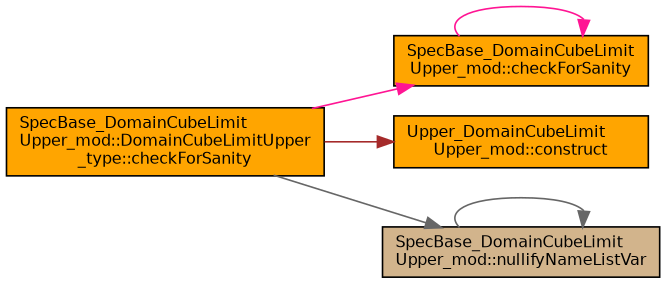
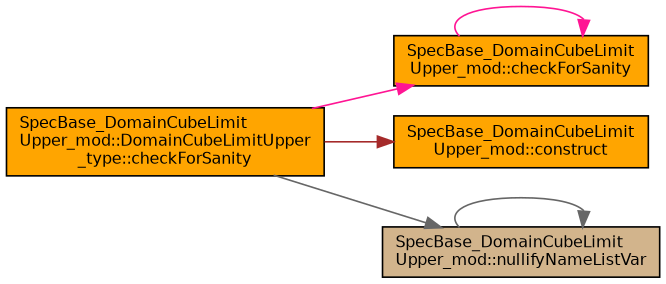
node "Upper_DomainCubeLimit Upper_mod::construct": label "Upper_DomainCubeLimit Upper_mod::construct" -> "SpecBase_DomainCubeLimit Upper_mod::construct"
